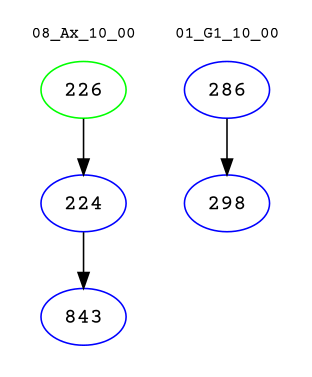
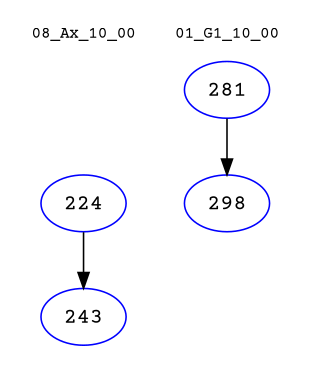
node "226": removed
node "286": label "286" -> "281"
node "843": label "843" -> "243"
